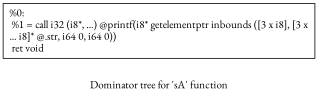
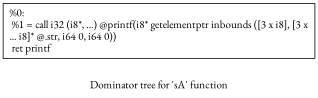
node "%0:": text "ret void" -> "ret printf"
